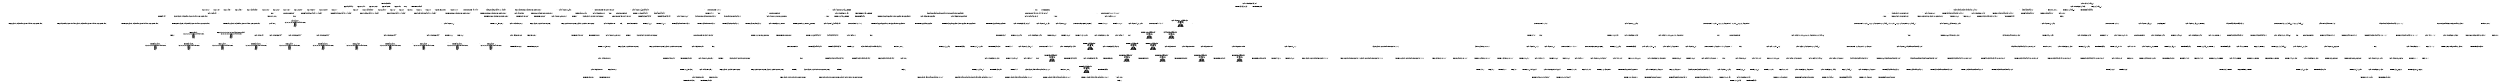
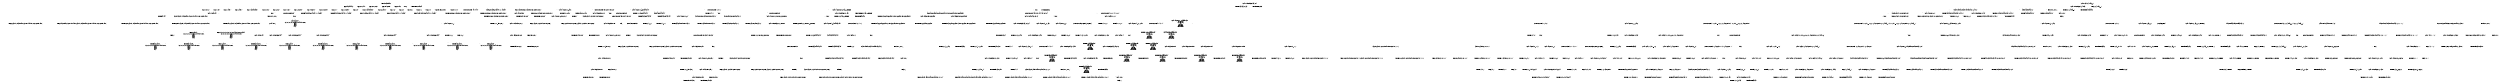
node "(LOCAL,v22: unsigned int)": added
node "(IDENTIFIER,v31,v31 = reassoc)": added
